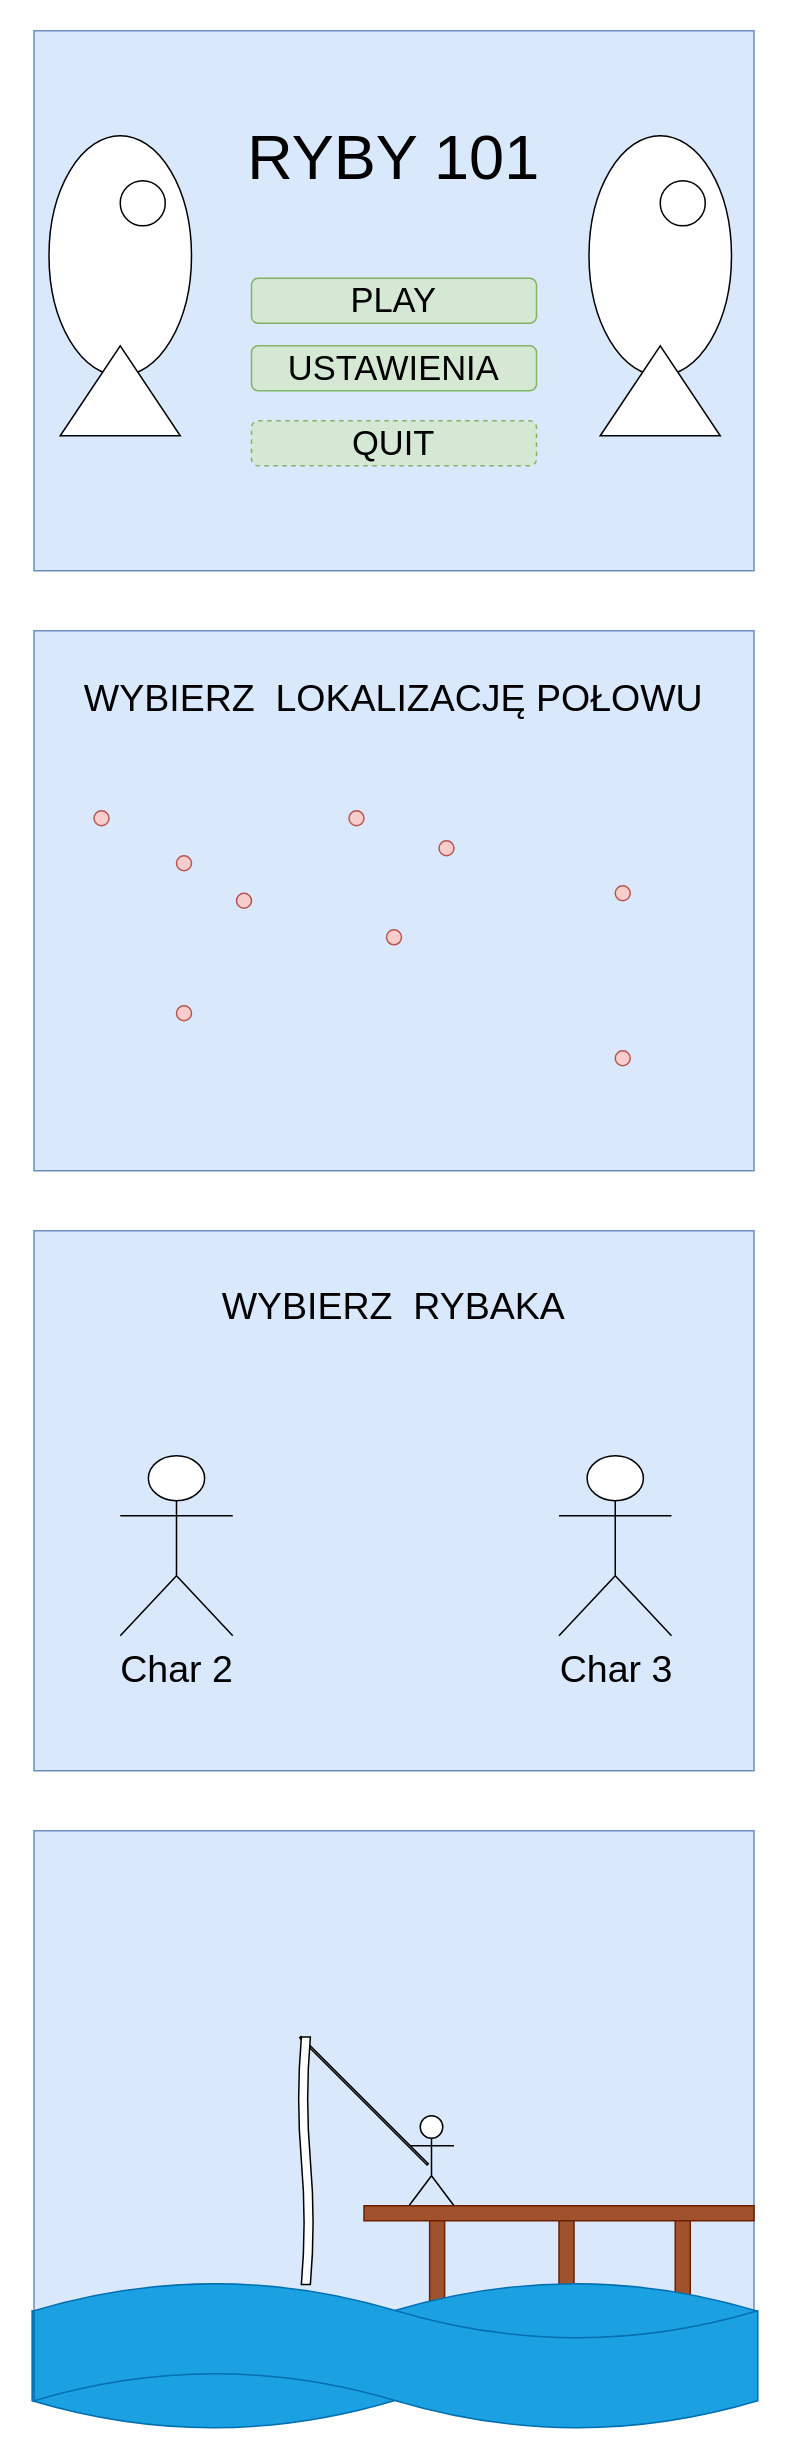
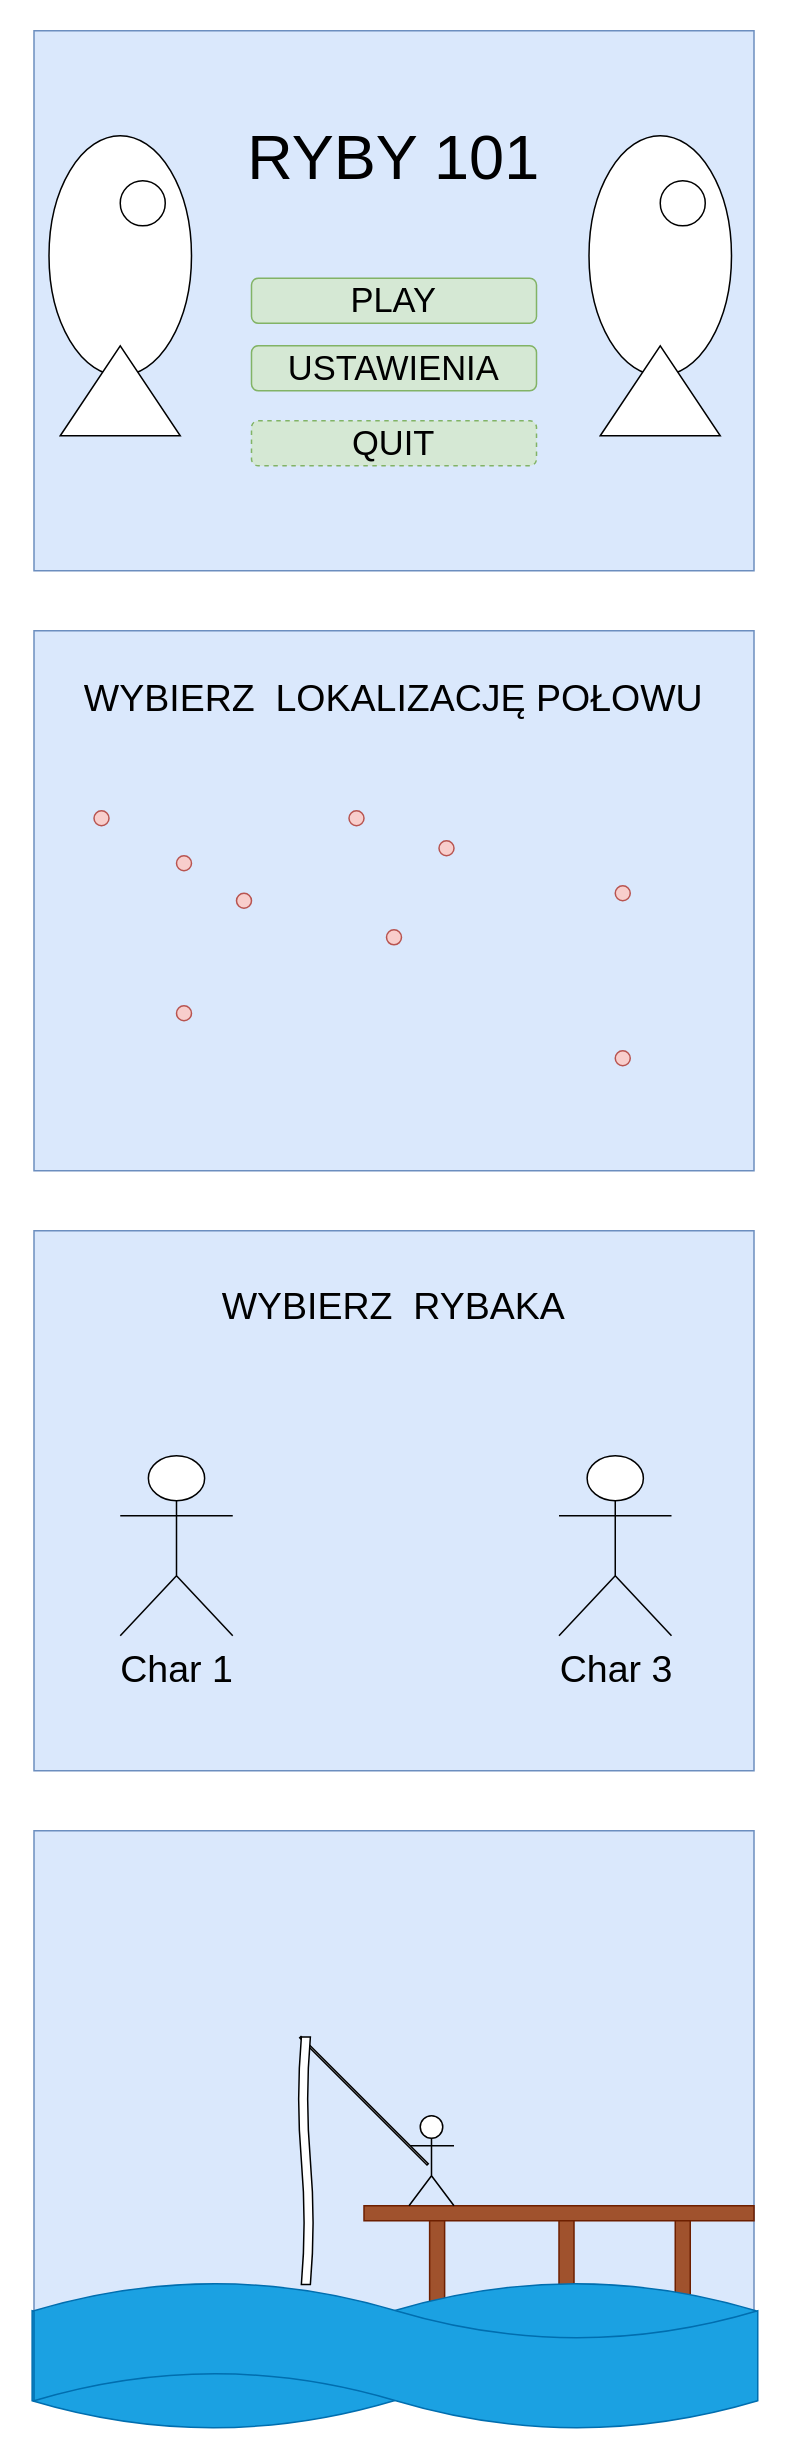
node "Char 2": label "Char 2" -> "Char 1"
